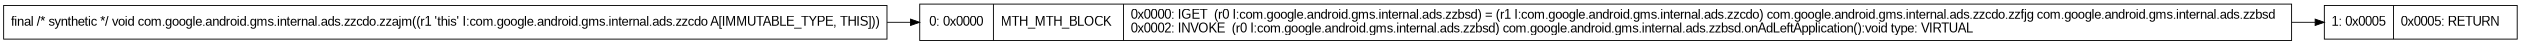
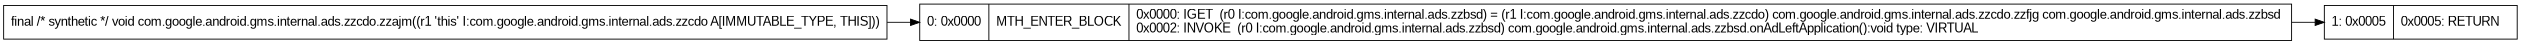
node "0: 0x0000": text "MTH_MTH_BLOCK" -> "MTH_ENTER_BLOCK"
